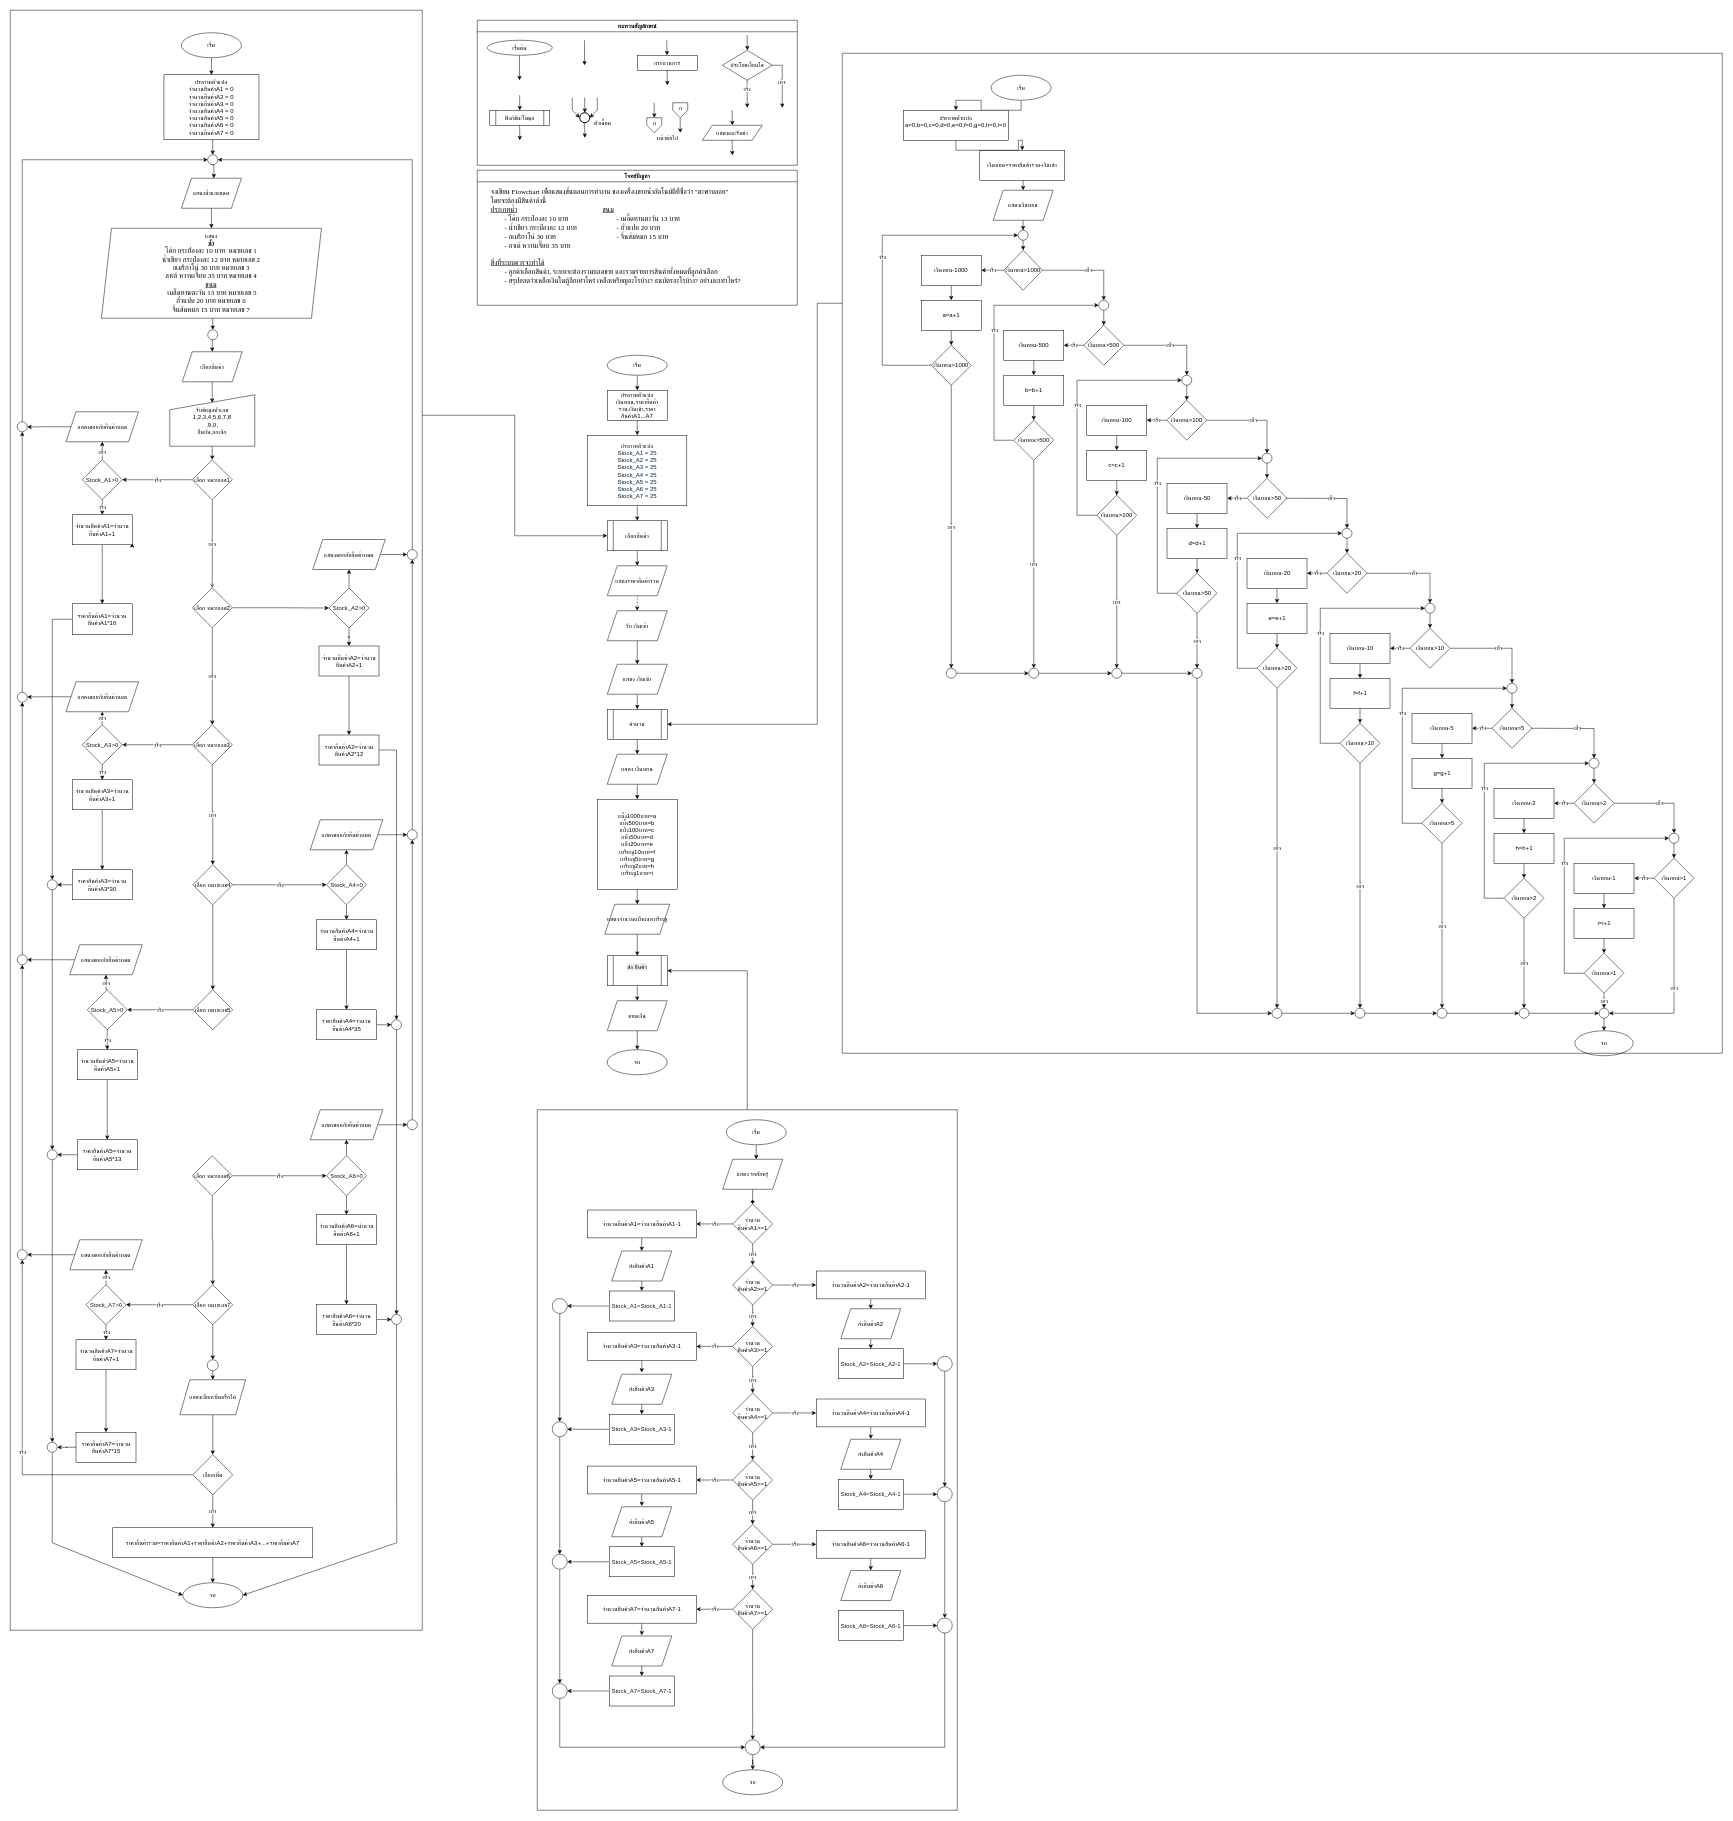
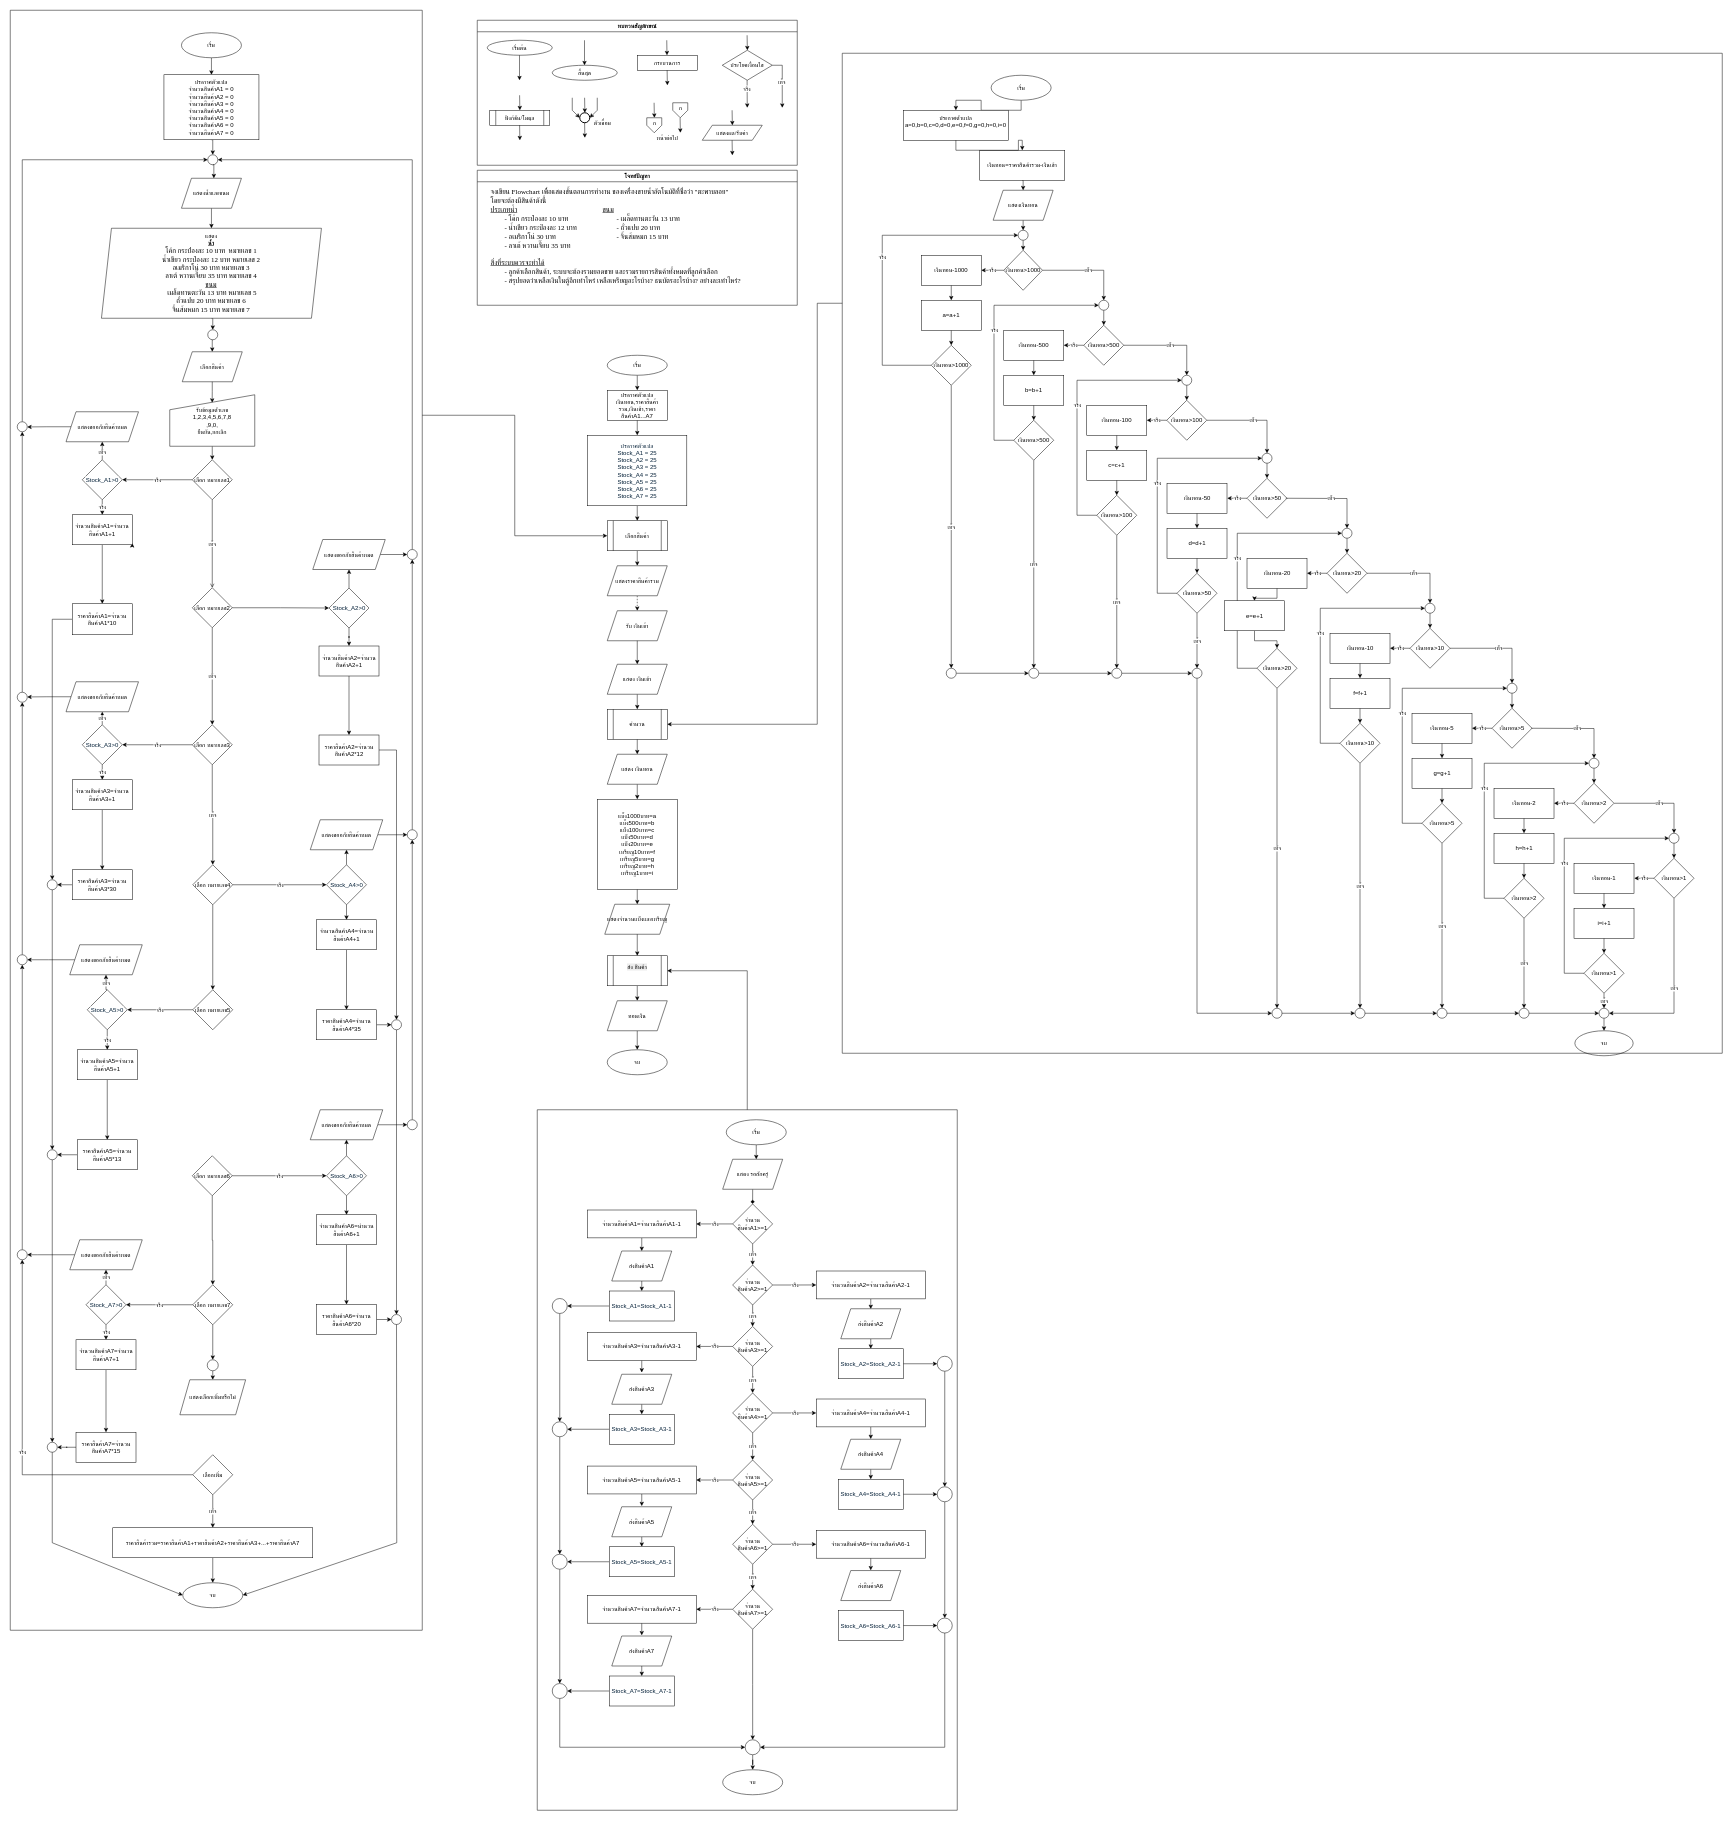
node "สิ้นสุด": added
node "e=e+1": moved (1277, 618) -> (1255, 616)
edge "แสดงเลือกเพิ่มหรือไม่" -> "เลือกเพิ่ม": removed
